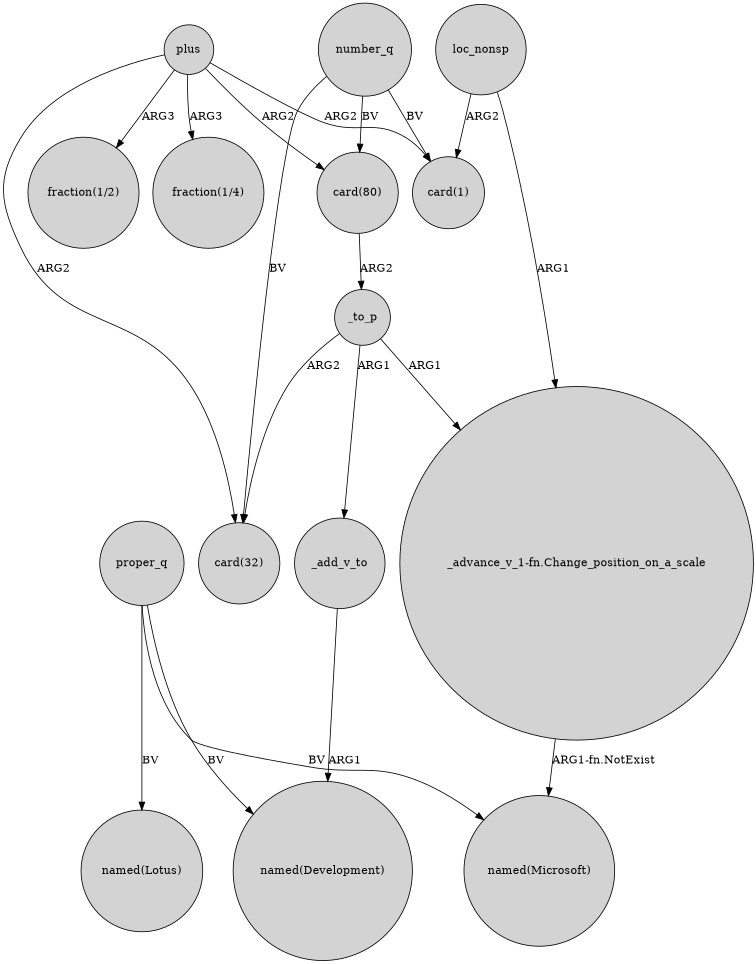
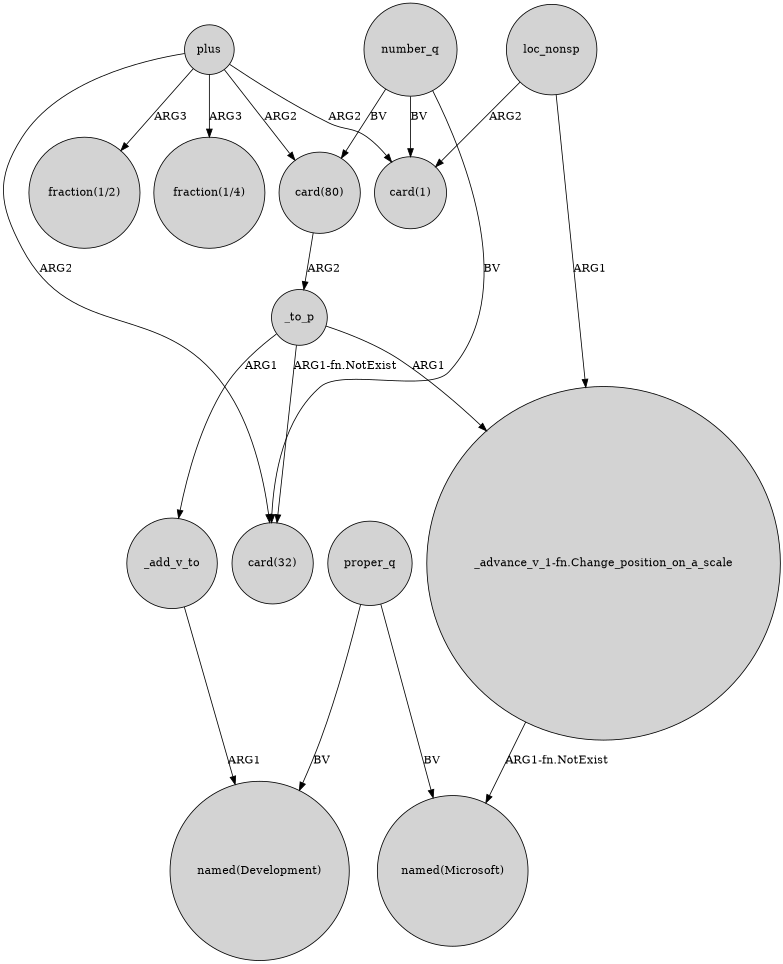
edge "_to_p" -> "card(32)": label "ARG2" -> "ARG1-fn.NotExist"
node "named(Lotus)": removed
